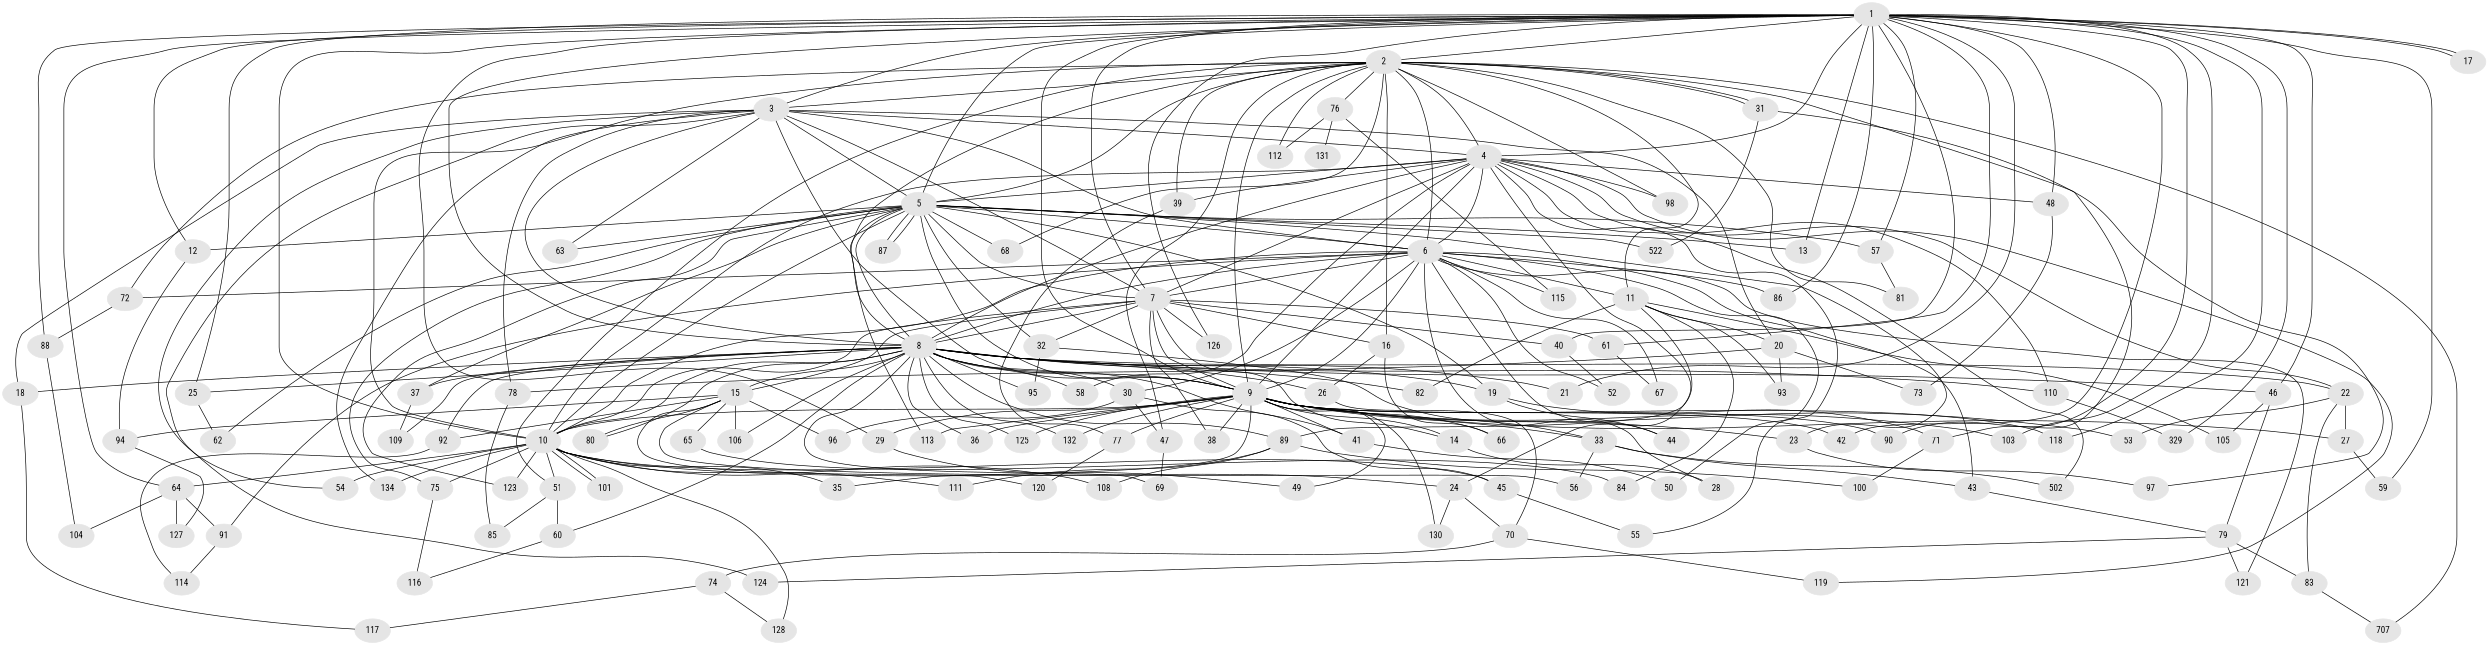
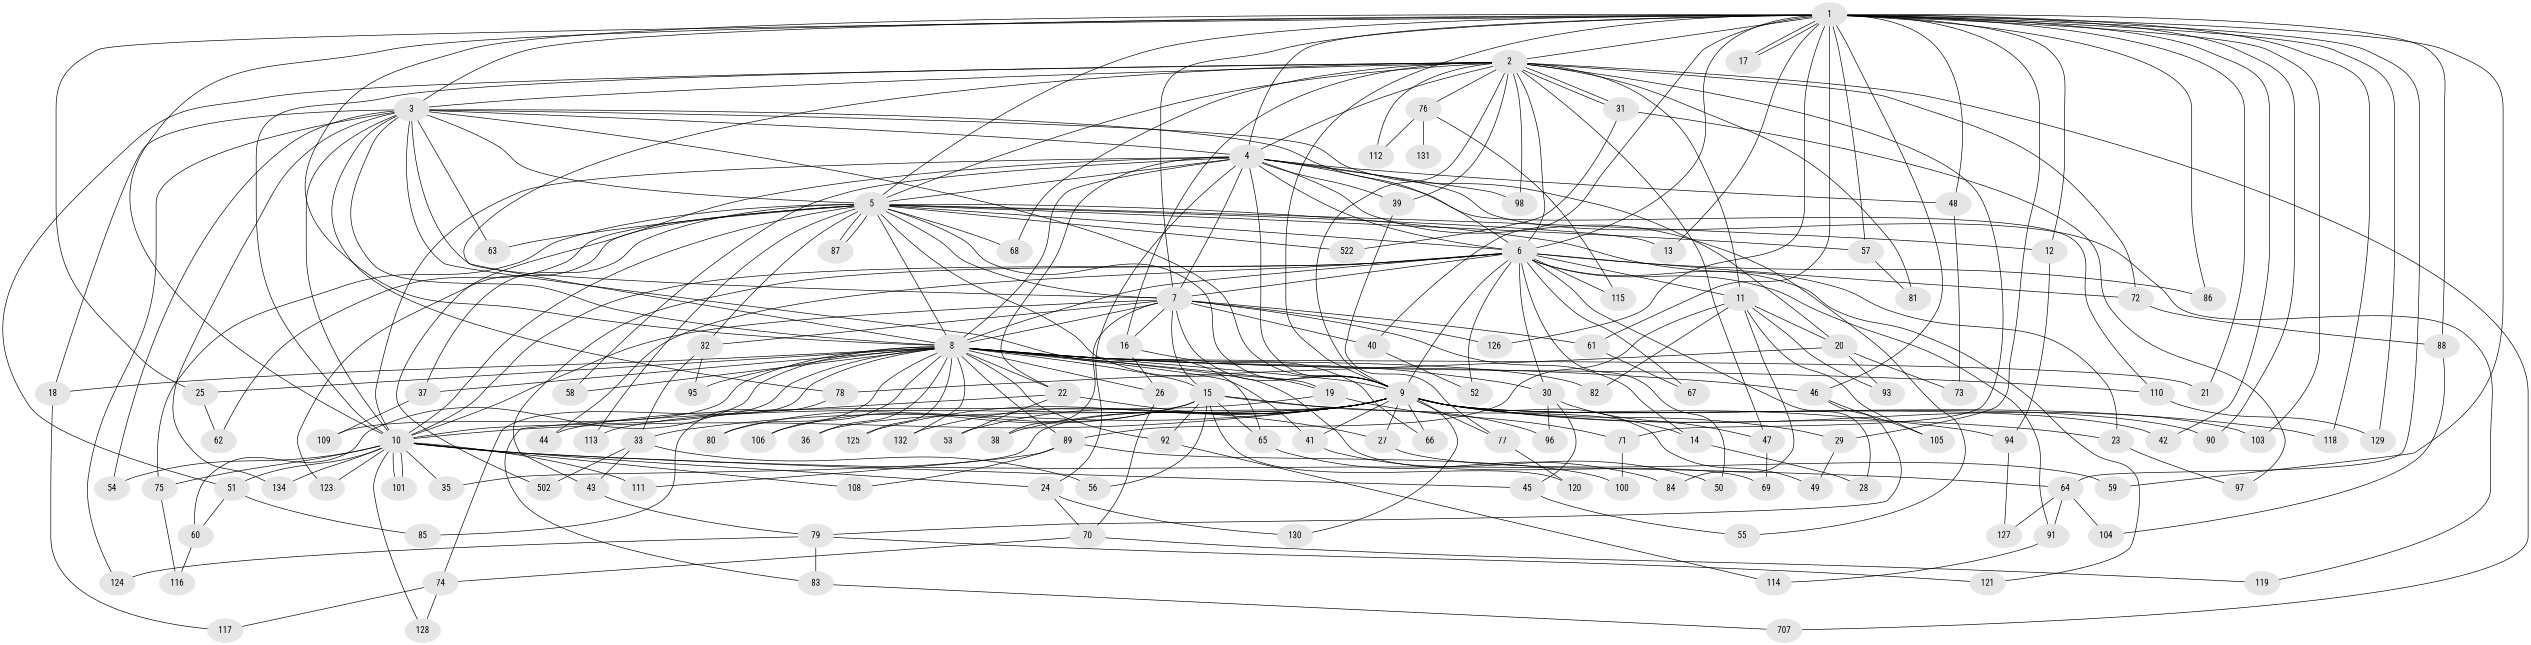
edge "1" -- "6": added
edge "3" -- "10": added
edge "3" -- "65": added
edge "8" -- "74": added
node "329": label "329" -> "129"
